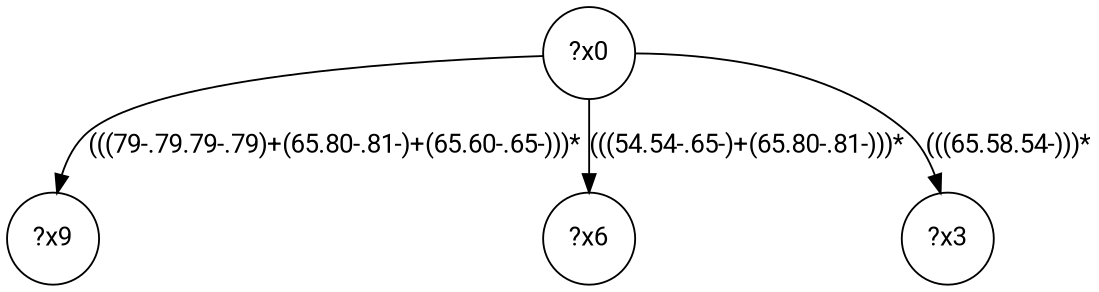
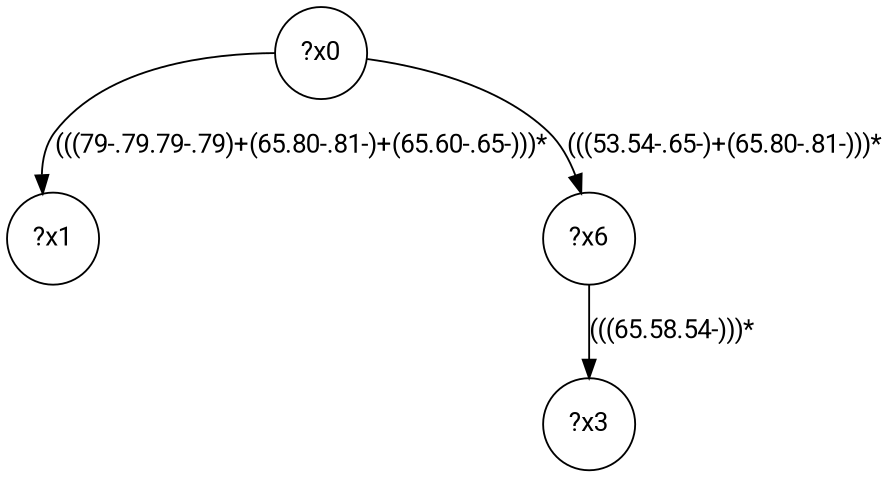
edge "?x0" -> "?x3": now "?x6" -> "?x3"
edge "?x0" -> "?x6": label "(((54.54-.65-)+(65.80-.81-)))*" -> "(((53.54-.65-)+(65.80-.81-)))*"
node "?x9": label "?x9" -> "?x1"
